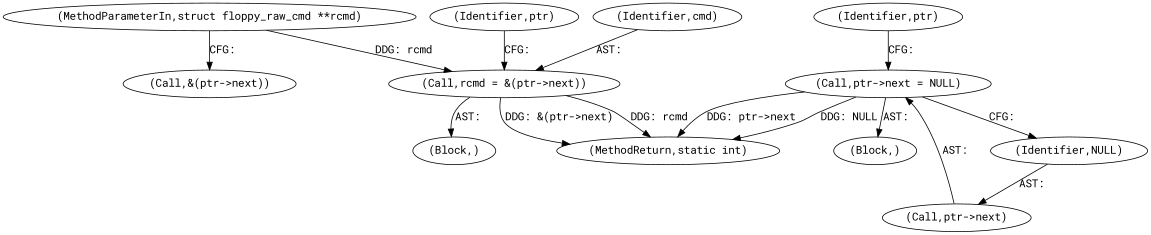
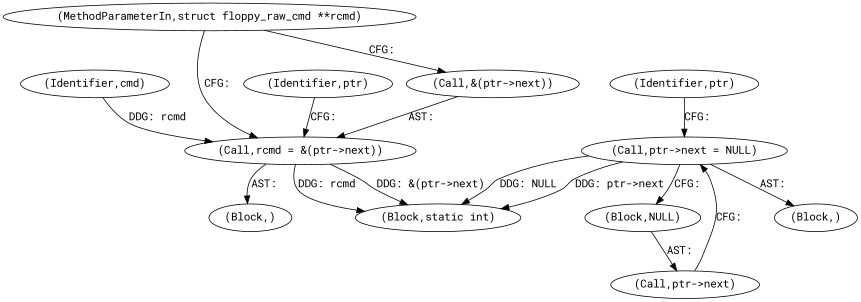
edge "(MethodParameterIn,struct floppy_raw_cmd **rcmd)" -> "(Call,rcmd = &(ptr->next))": label "DDG: rcmd" -> "CFG: "
edge "(Identifier,cmd)" -> "(Call,rcmd = &(ptr->next))": label "AST: " -> "DDG: rcmd"
edge "(Call,&(ptr->next))" -> "(Call,rcmd = &(ptr->next))": added, label "AST:"
node "(MethodReturn,static int)": label "(MethodReturn,static int)" -> "(Block,static int)"
edge "(Call,ptr->next)" -> "(Call,ptr->next = NULL)": label "AST: " -> "CFG: "
node "(Identifier,NULL)": label "(Identifier,NULL)" -> "(Block,NULL)"
